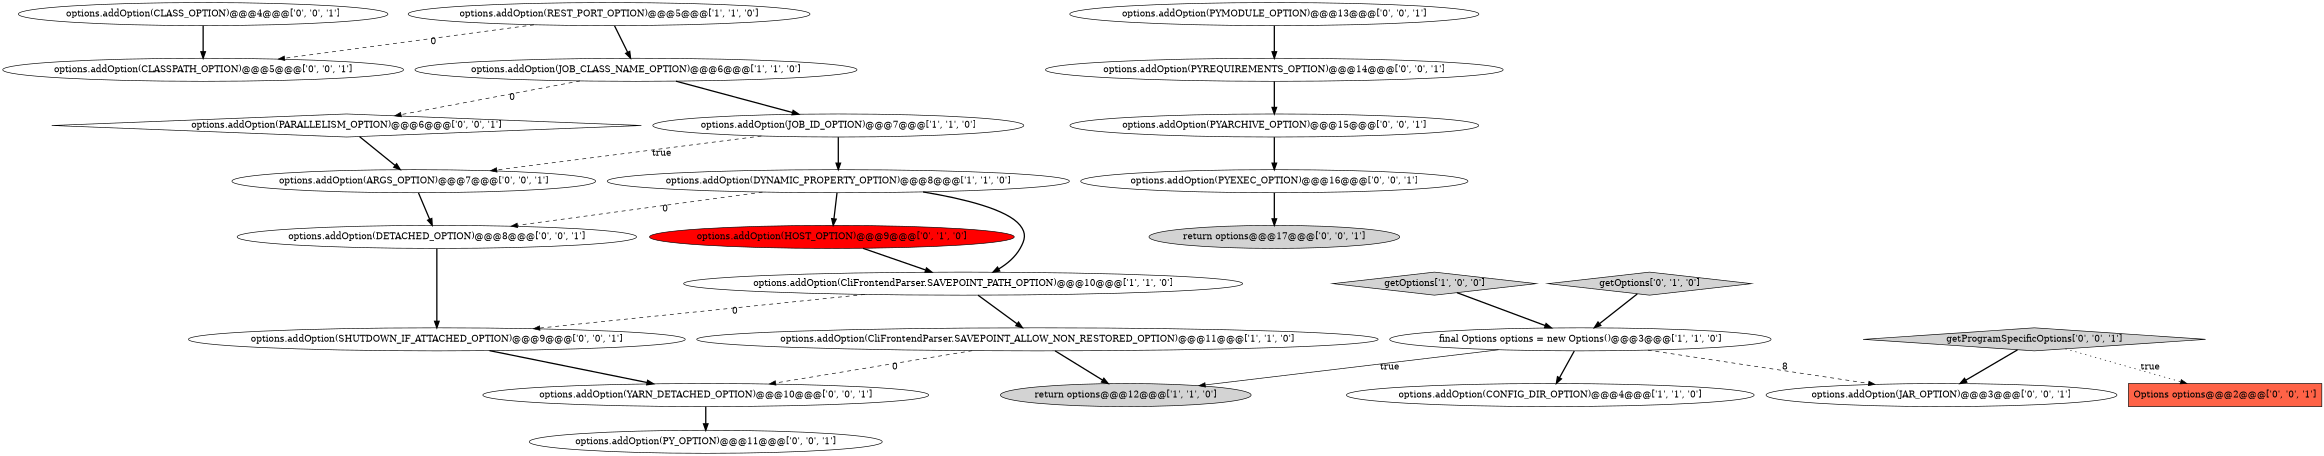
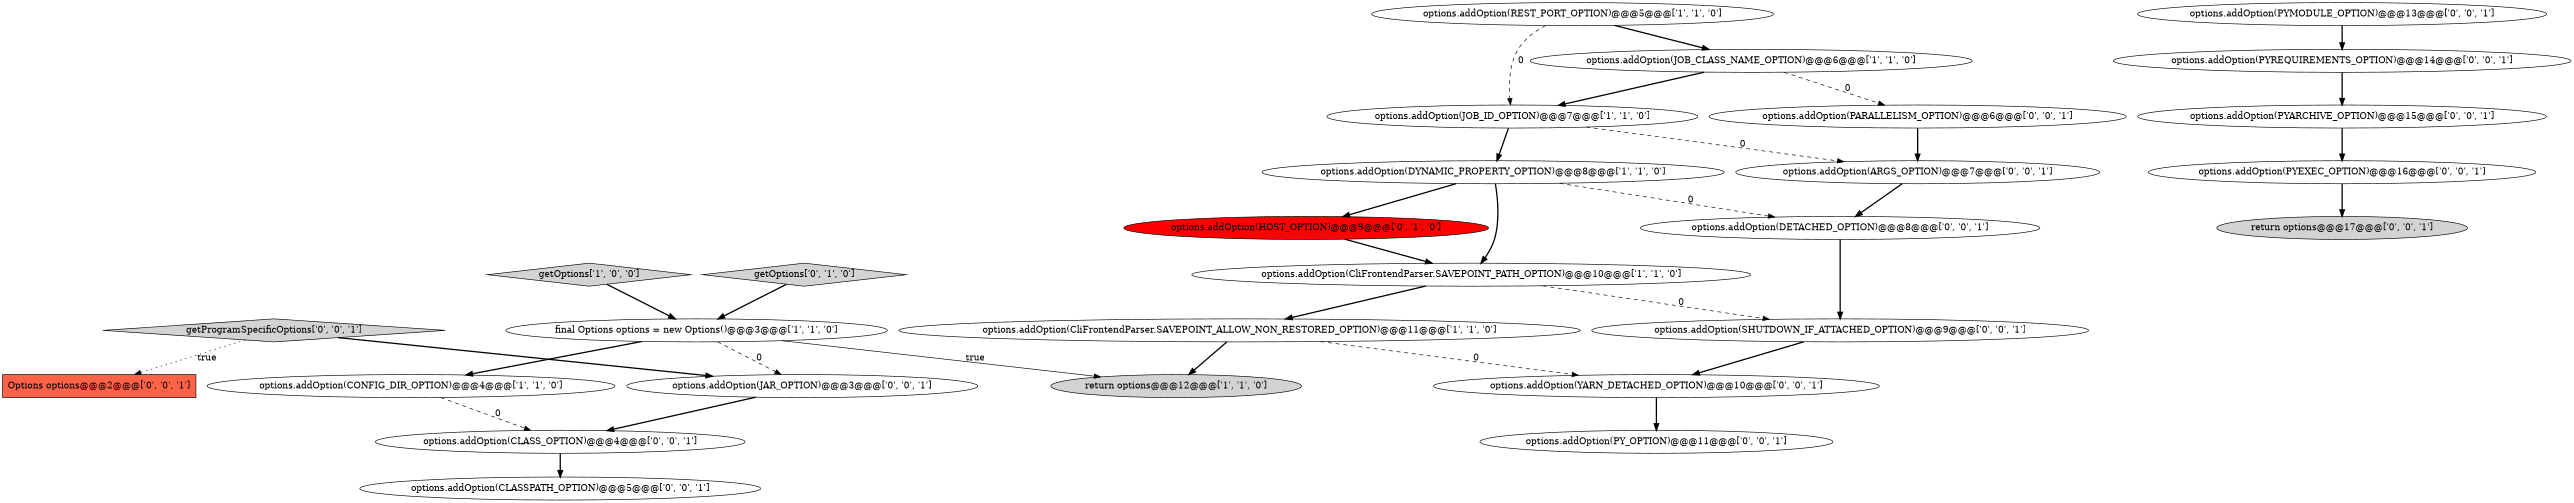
edge "options.addOption(REST_PORT_OPTION)@@@5@@@['1', '1', '0']" -> "options.addOption(CLASSPATH_OPTION)@@@5@@@['0', '0', '1']": now "options.addOption(REST_PORT_OPTION)@@@5@@@['1', '1', '0']" -> "options.addOption(JOB_ID_OPTION)@@@7@@@['1', '1', '0']"
node "options.addOption(PARALLELISM_OPTION)@@@6@@@['0', '0', '1']": shape diamond -> ellipse
edge "options.addOption(JOB_ID_OPTION)@@@7@@@['1', '1', '0']" -> "options.addOption(ARGS_OPTION)@@@7@@@['0', '0', '1']": label "true" -> "0"
edge "final Options options = new Options()@@@3@@@['1', '1', '0']" -> "options.addOption(JAR_OPTION)@@@3@@@['0', '0', '1']": label "8" -> "0"
edge "options.addOption(CONFIG_DIR_OPTION)@@@4@@@['1', '1', '0']" -> "options.addOption(CLASS_OPTION)@@@4@@@['0', '0', '1']": added, label "0"
edge "options.addOption(JAR_OPTION)@@@3@@@['0', '0', '1']" -> "options.addOption(CLASS_OPTION)@@@4@@@['0', '0', '1']": added
